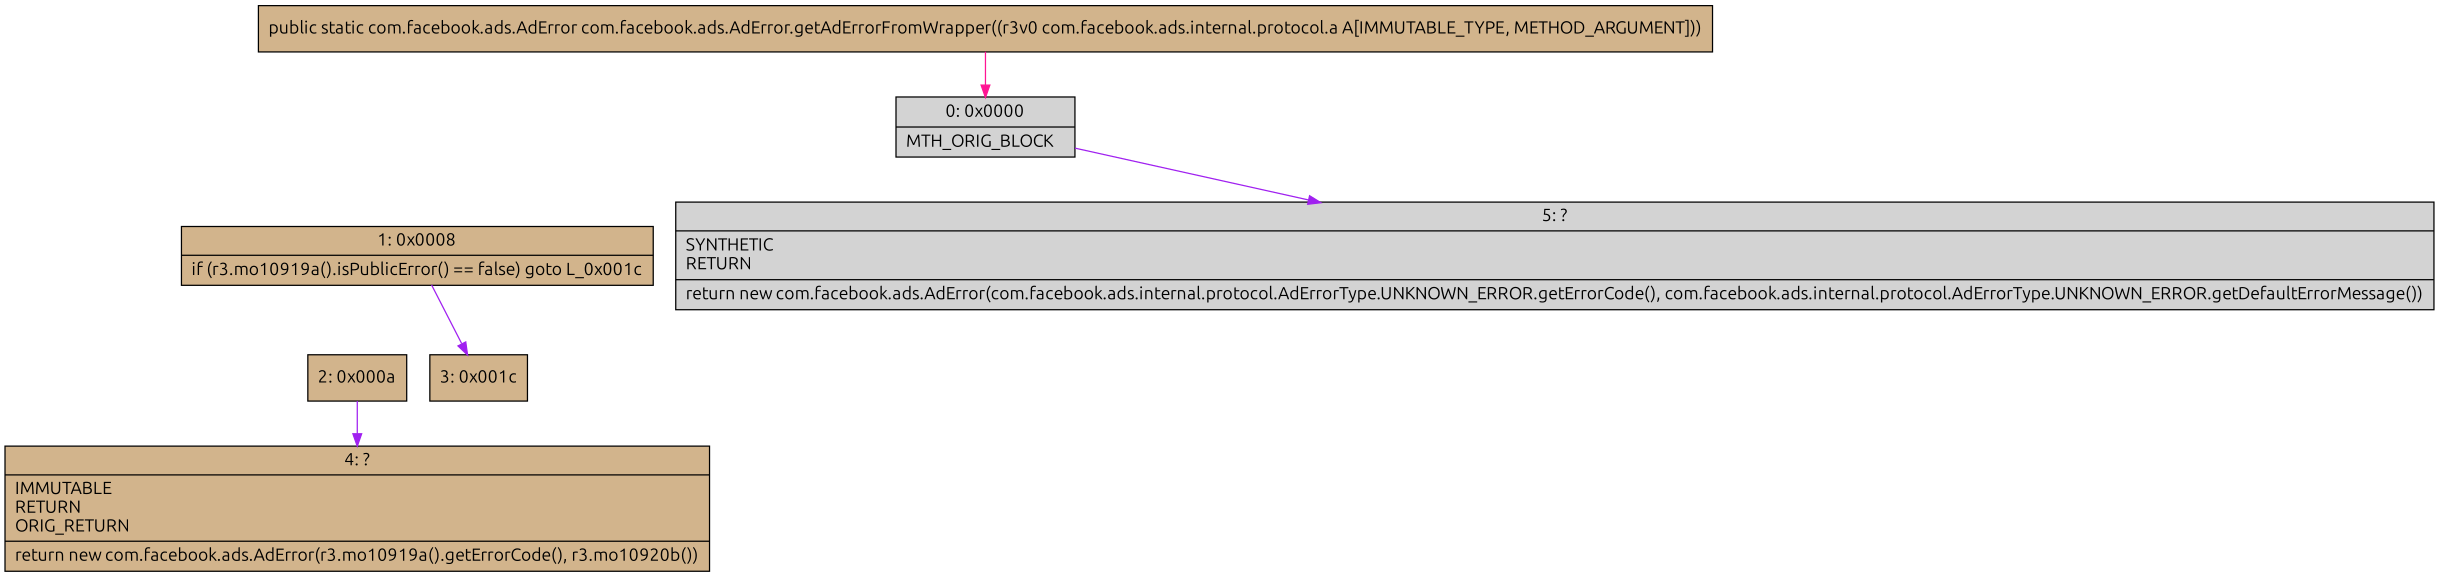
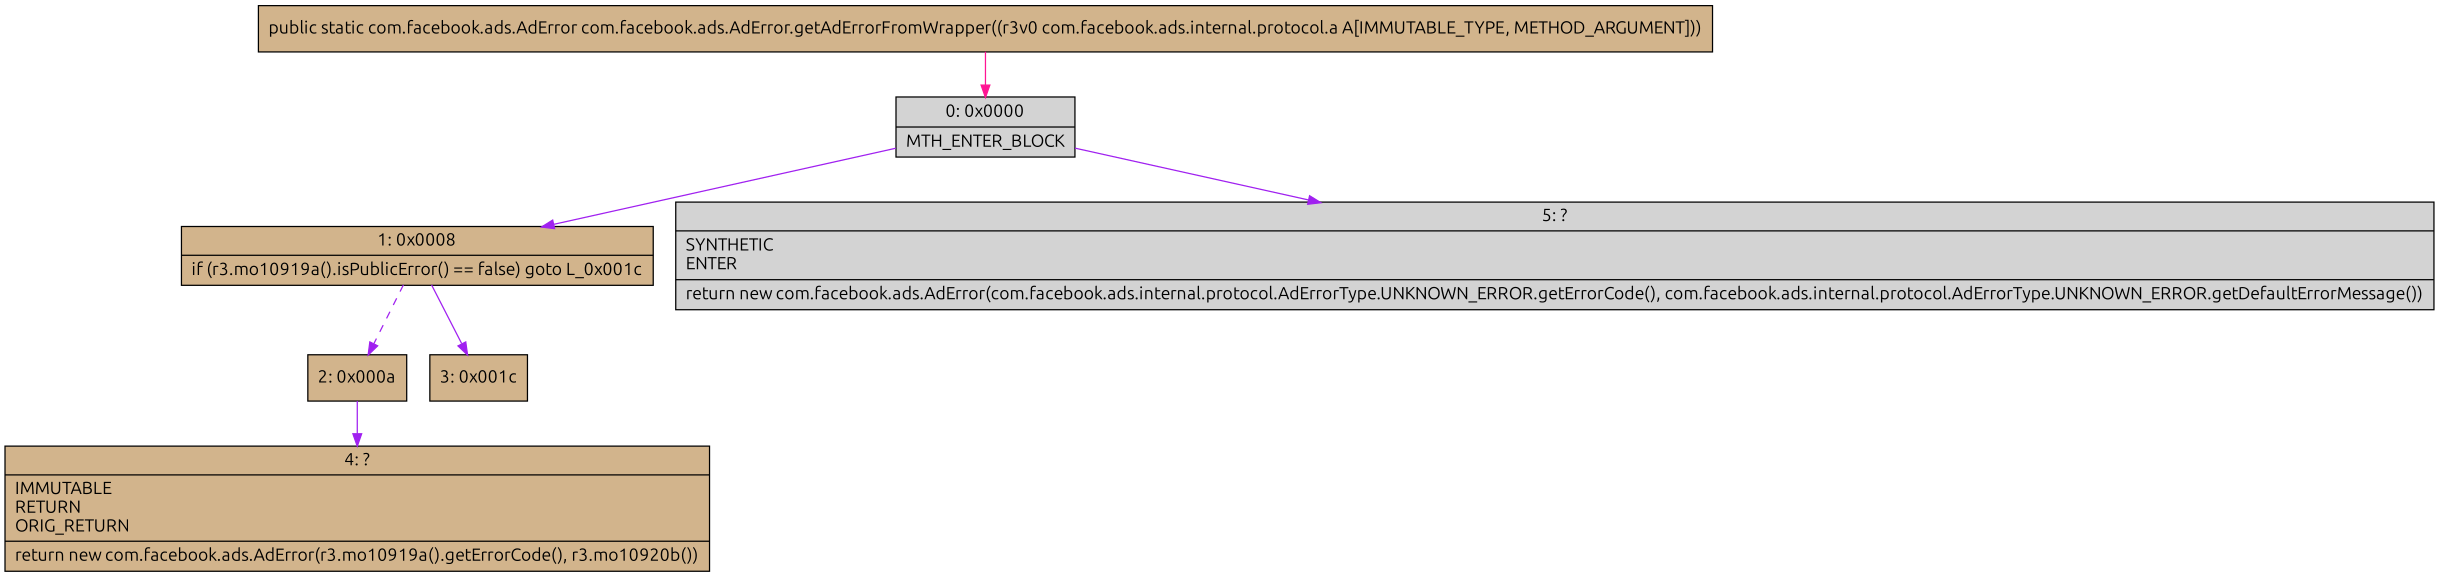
node "0: 0x0000": text "MTH_ORIG_BLOCK" -> "MTH_ENTER_BLOCK"
edge "0: 0x0000" -> "1: 0x0008": added
node "5: ?": text "RETURN" -> "ENTER"
edge "1: 0x0008" -> "2: 0x000a": added
